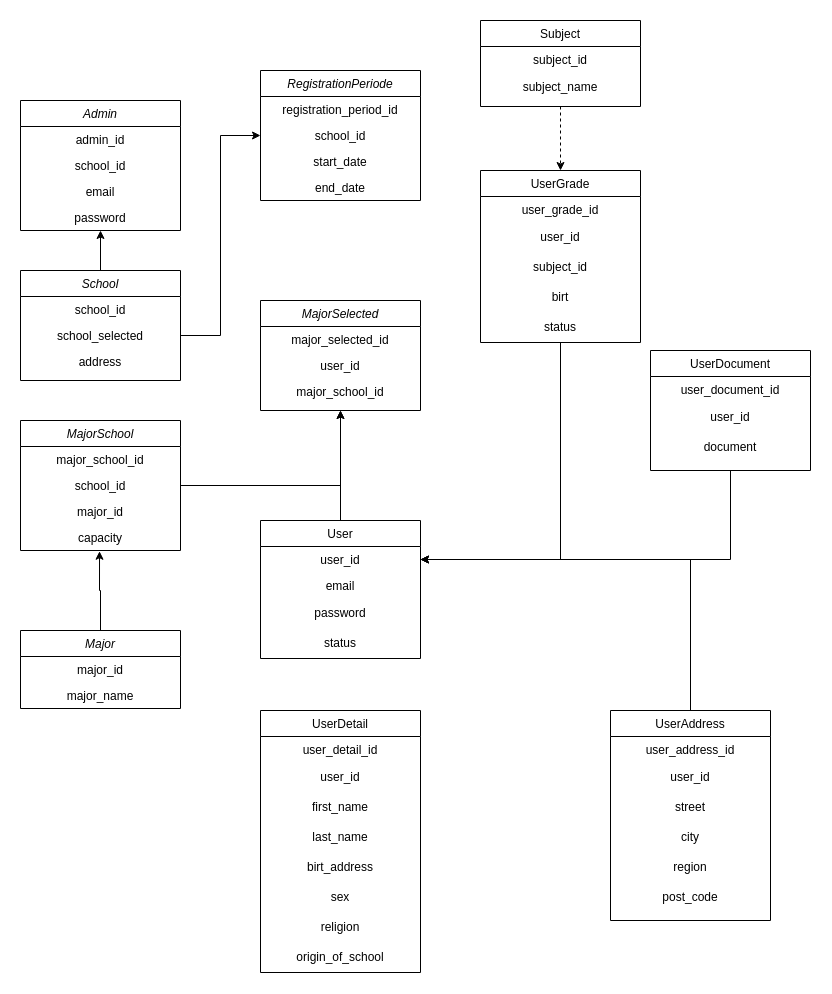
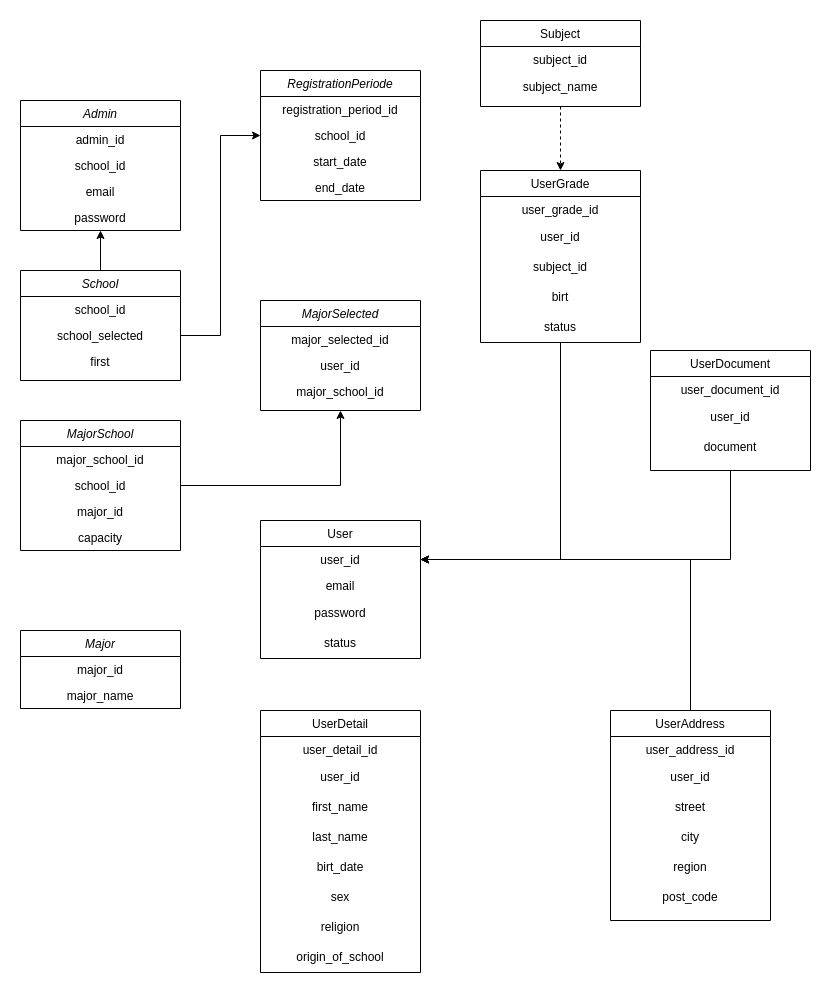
node "address": label "address" -> "first"
edge "User" -> "MajorSelected": removed
edge "Major" -> "capacity": removed
node "birt_address": label "birt_address" -> "birt_date"
